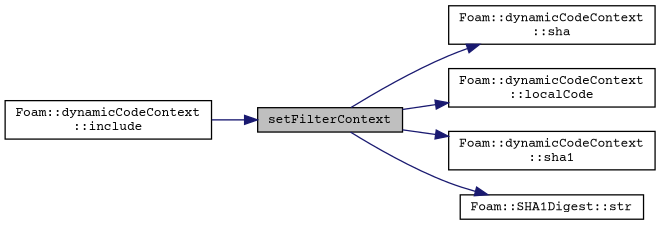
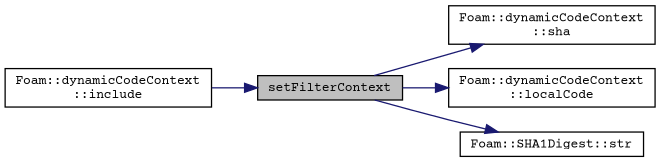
node "Foam::dynamicCodeContext ::sha1": removed
